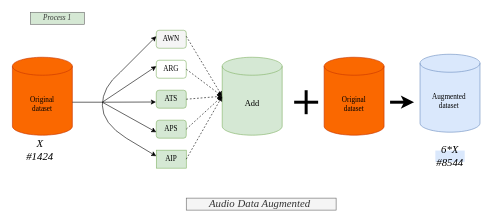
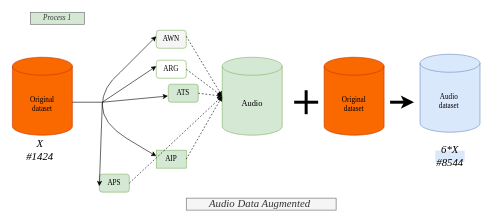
node "ATS": moved (171, 99) -> (183, 93)
node "Augmented dataset": label "Augmented dataset" -> "Audio dataset"
node "Add": label "Add" -> "Audio"
node "APS": moved (171, 129) -> (114, 183)
